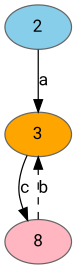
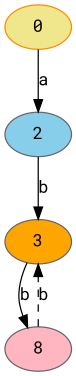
node "0": added
edge "2" -> "3": label "a" -> "b"
edge "3" -> "8": label "c" -> "b"
